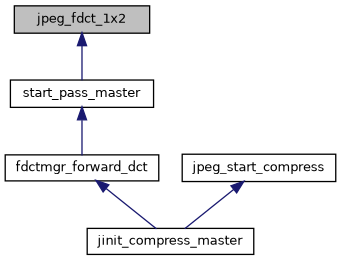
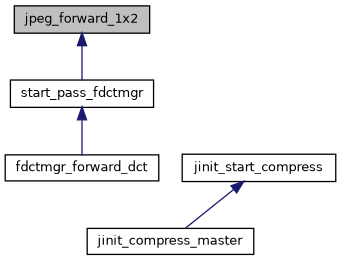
node "jpeg_fdct_1x2": label "jpeg_fdct_1x2" -> "jpeg_forward_1x2"
node "start_pass_master": label "start_pass_master" -> "start_pass_fdctmgr"
node "jpeg_start_compress": label "jpeg_start_compress" -> "jinit_start_compress"
edge "jinit_compress_master" -> "fdctmgr_forward_dct": removed
